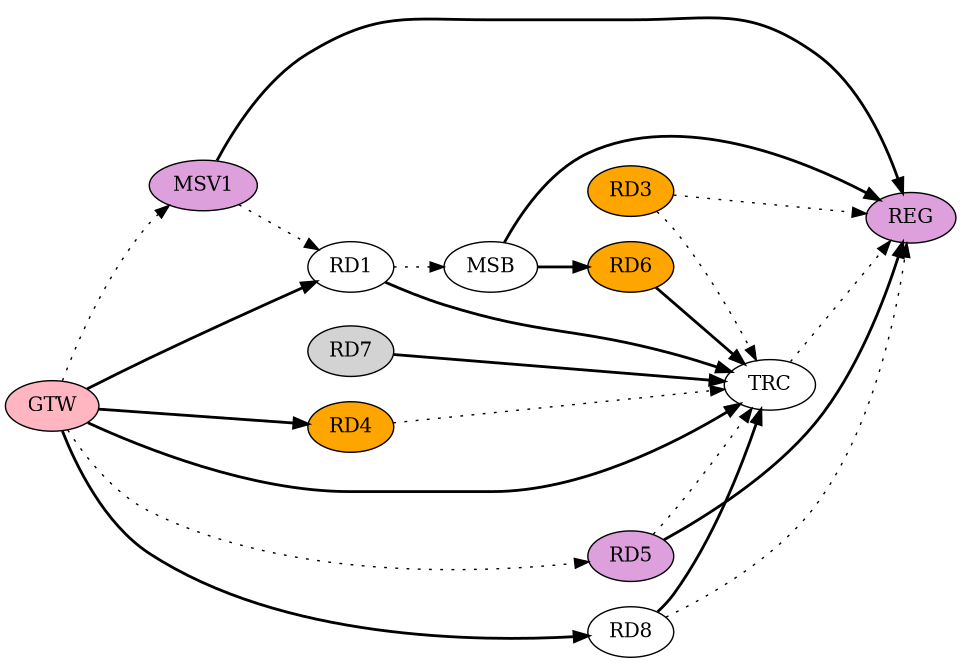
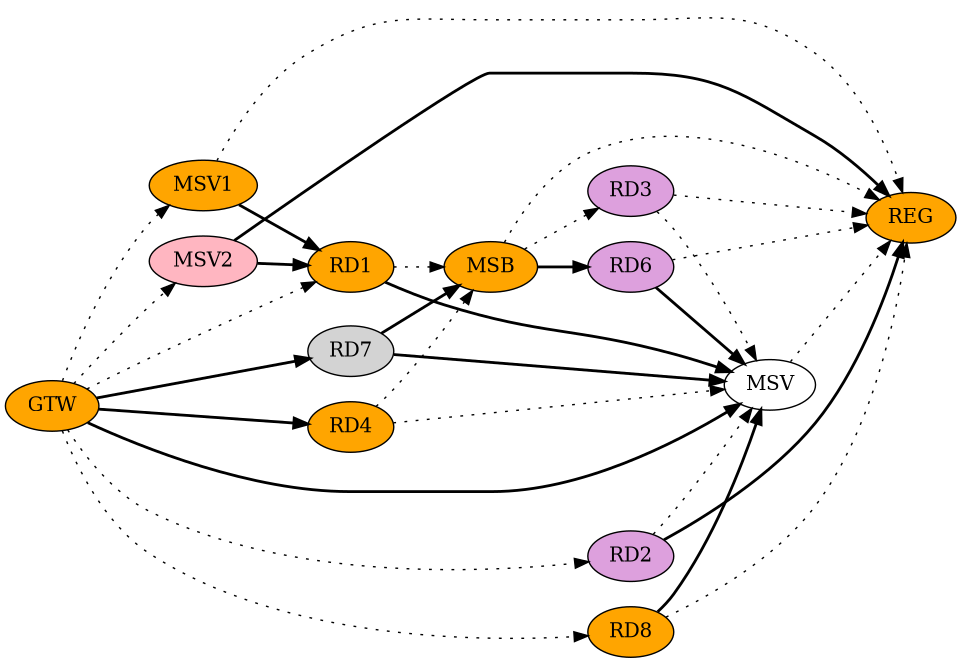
edge "MSV1" -> "REG": style bold -> dotted
edge "MSB" -> "REG": style bold -> dotted
node "MSV1": fillcolor plum -> orange
node "RD3": fillcolor orange -> plum
node "REG": fillcolor plum -> orange
edge "MSV1" -> "RD1": style dotted -> bold
edge "MSB" -> "RD3": added
edge "RD6" -> "REG": added
node "MSV2": added
node "RD1": fillcolor white -> orange
node "MSB": fillcolor white -> orange
node "RD6": fillcolor orange -> plum
edge "RD7" -> "MSB": added
edge "GTW" -> "RD1": style bold -> dotted
edge "RD4" -> "MSB": added
edge "GTW" -> "RD7": added
node "TRC": label "TRC" -> "MSV"
node "GTW": fillcolor lightpink -> orange
node "RD5": label "RD5" -> "RD2"
edge "GTW" -> "RD8": style bold -> dotted
node "RD8": fillcolor white -> orange
